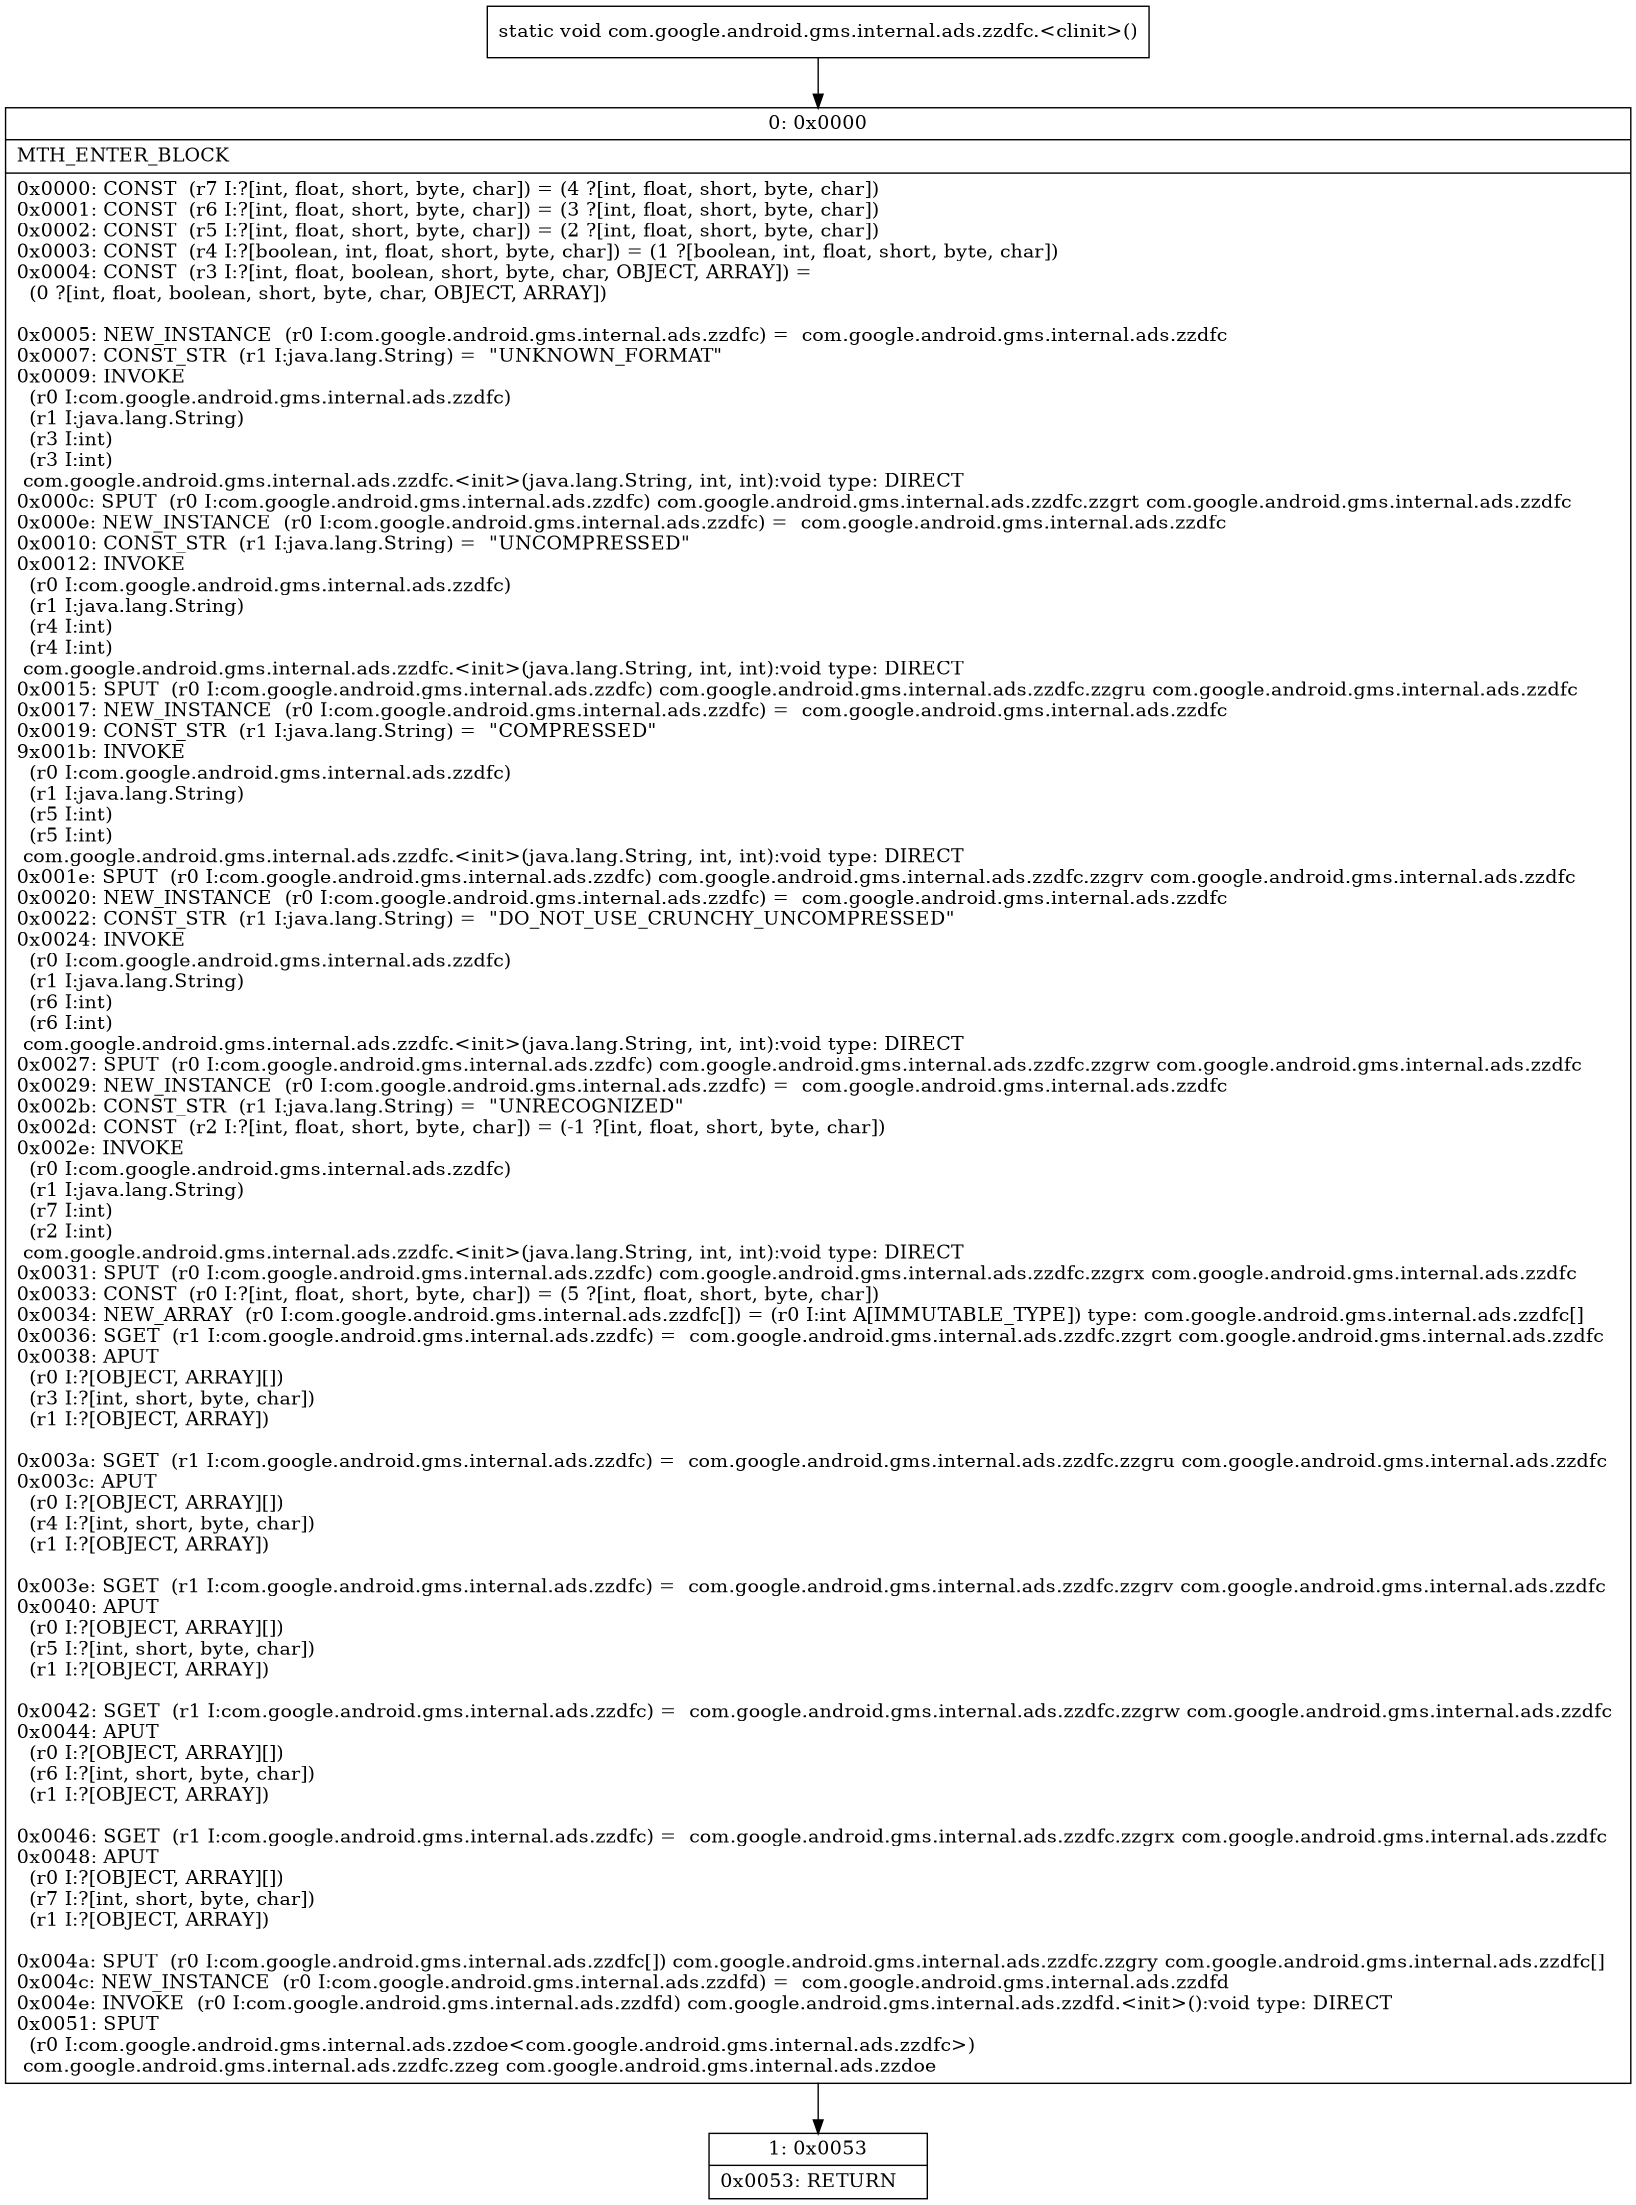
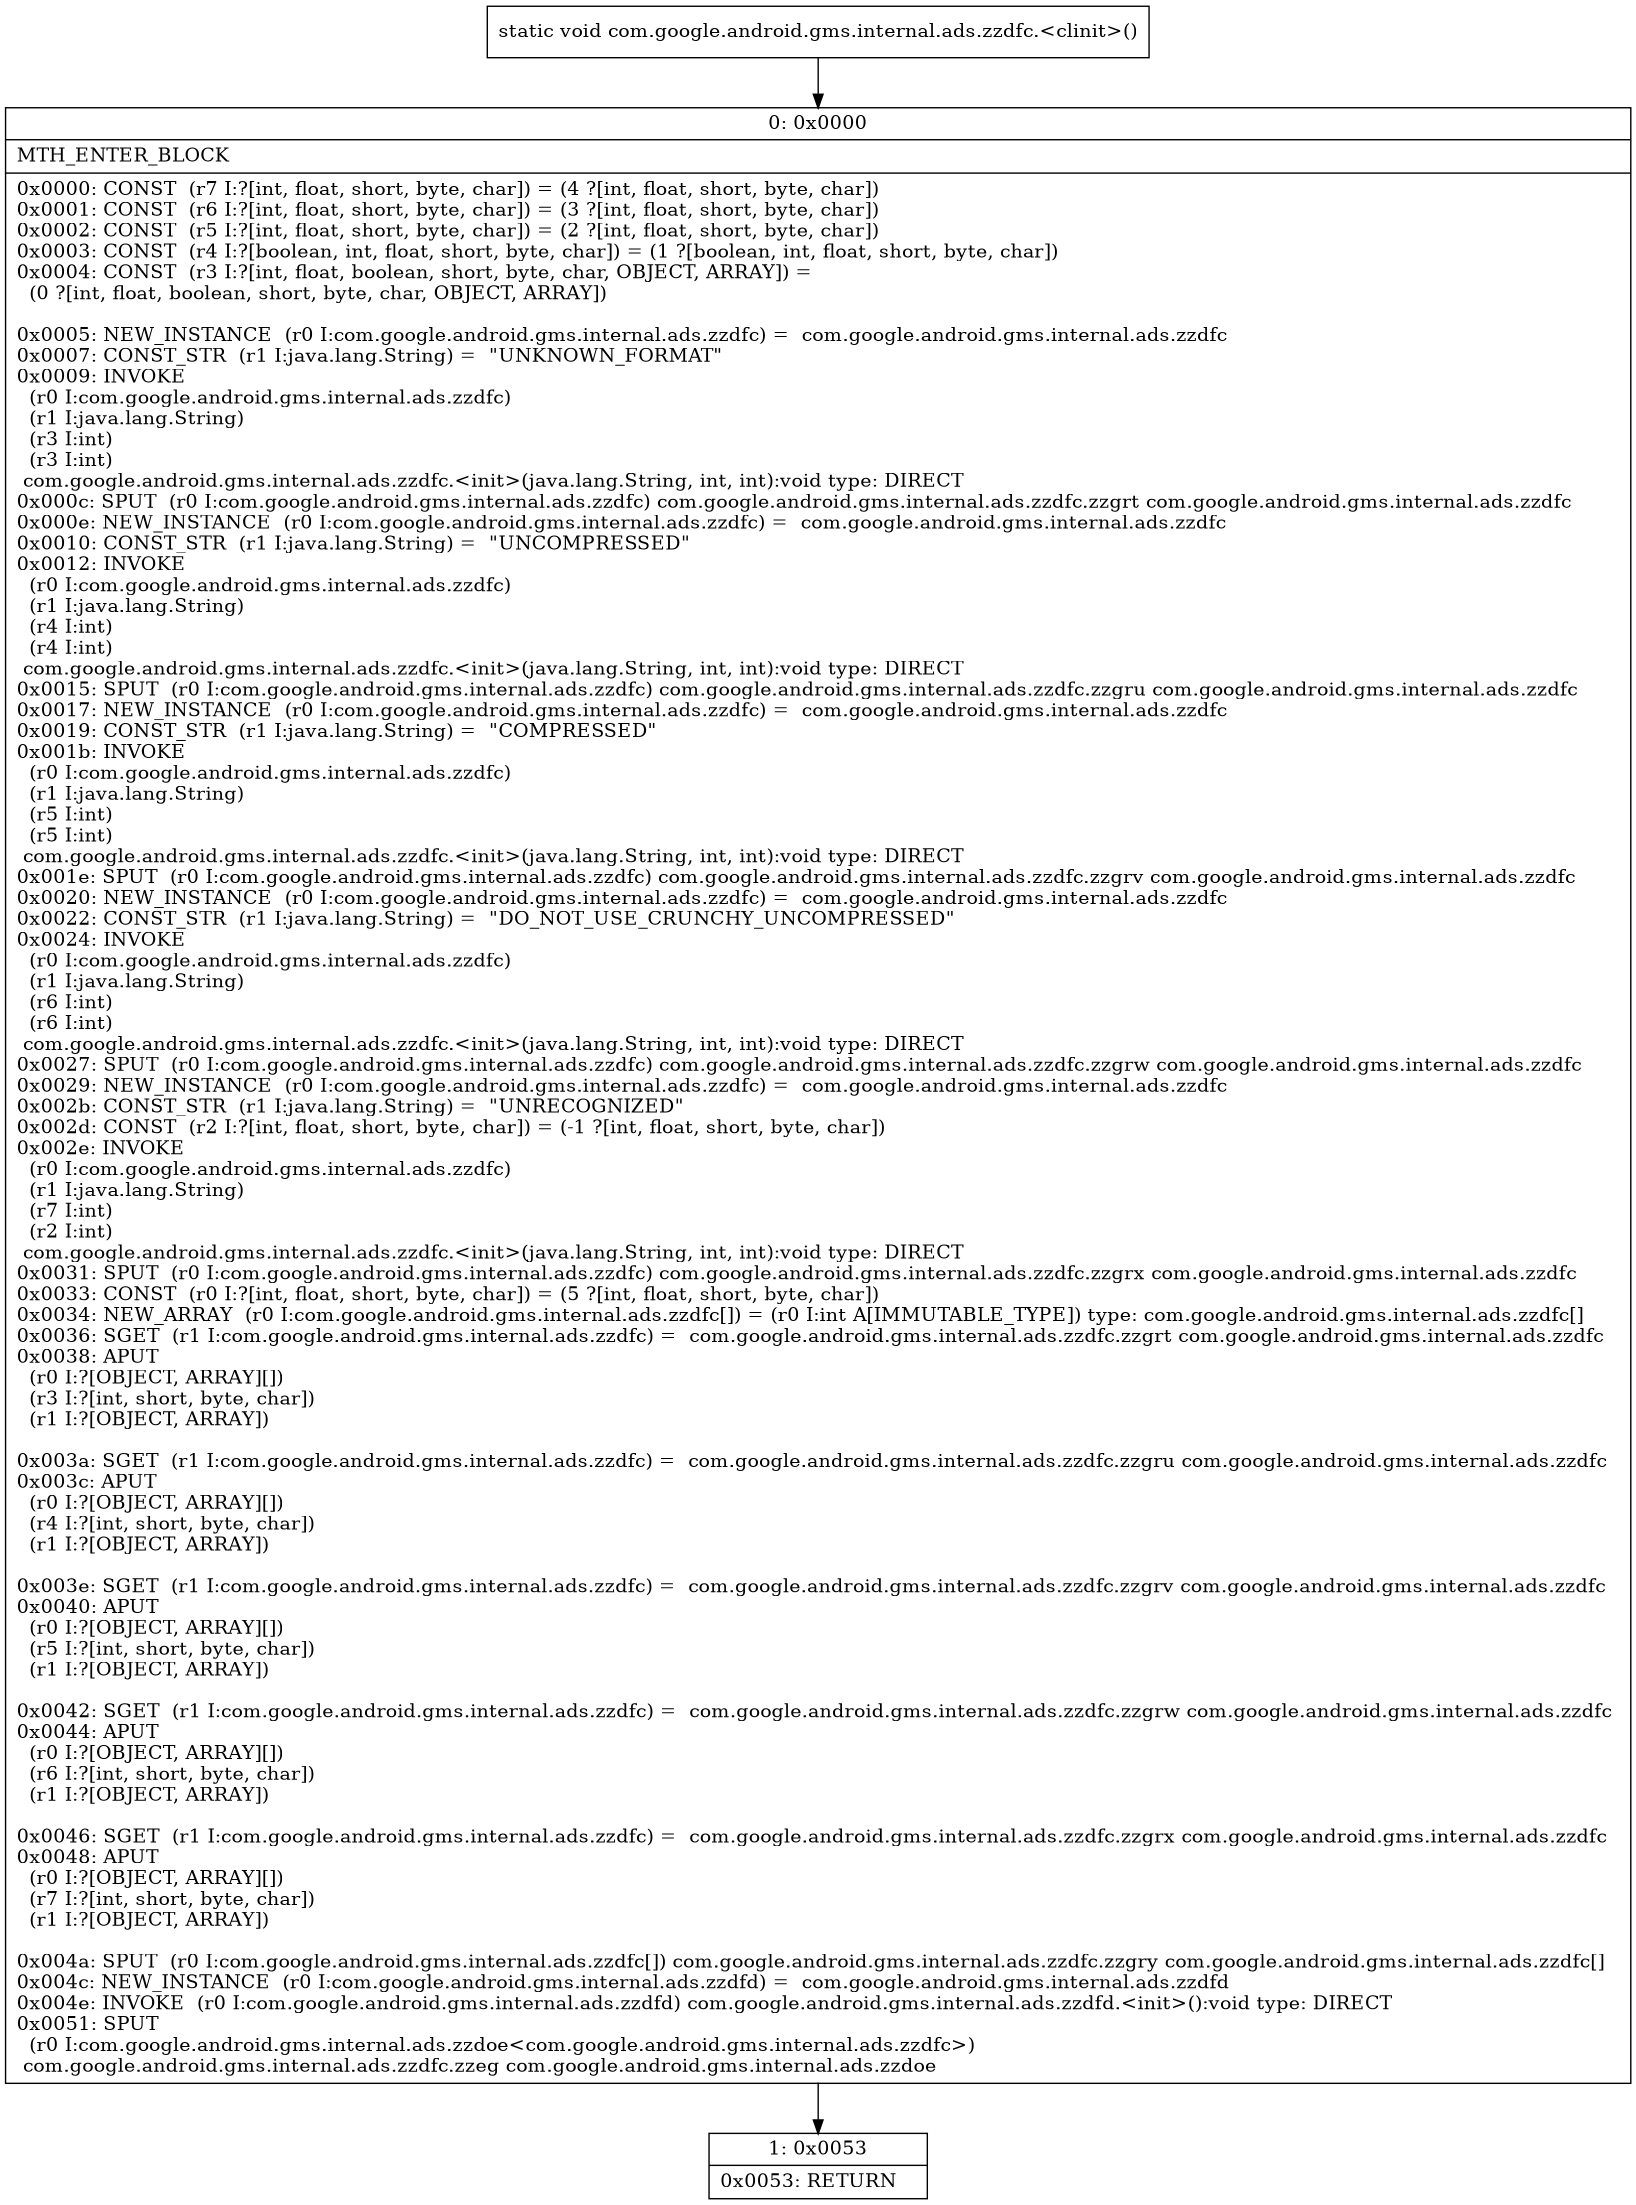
node "0: 0x0000": text "9x001b: INVOKE" -> "0x001b: INVOKE"
